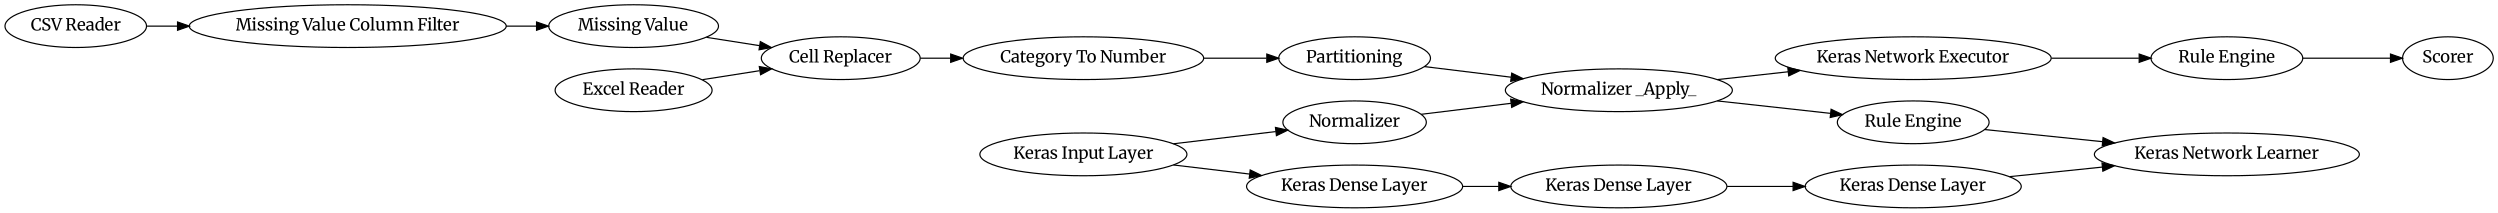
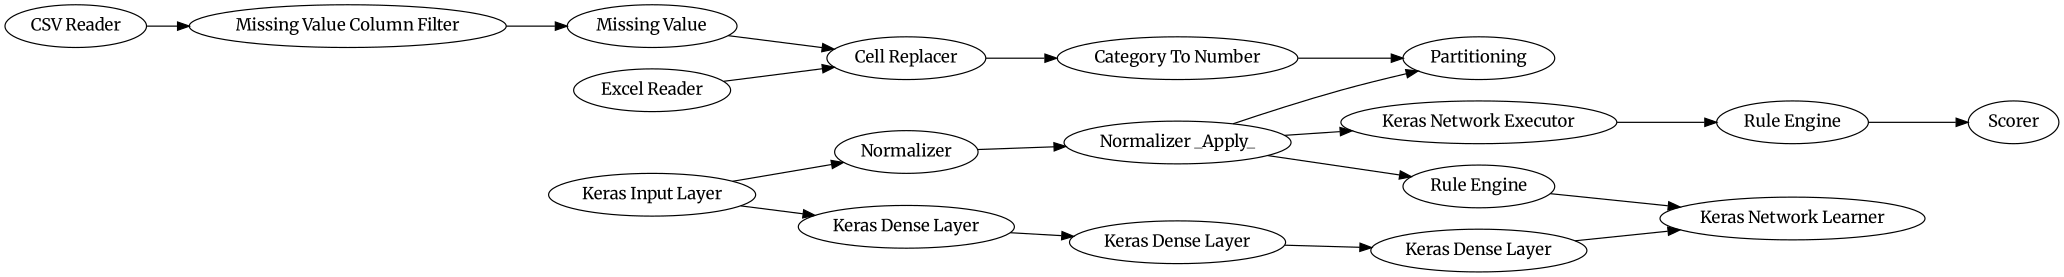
edge "Partitioning" -> "Normalizer _Apply_": reversed
